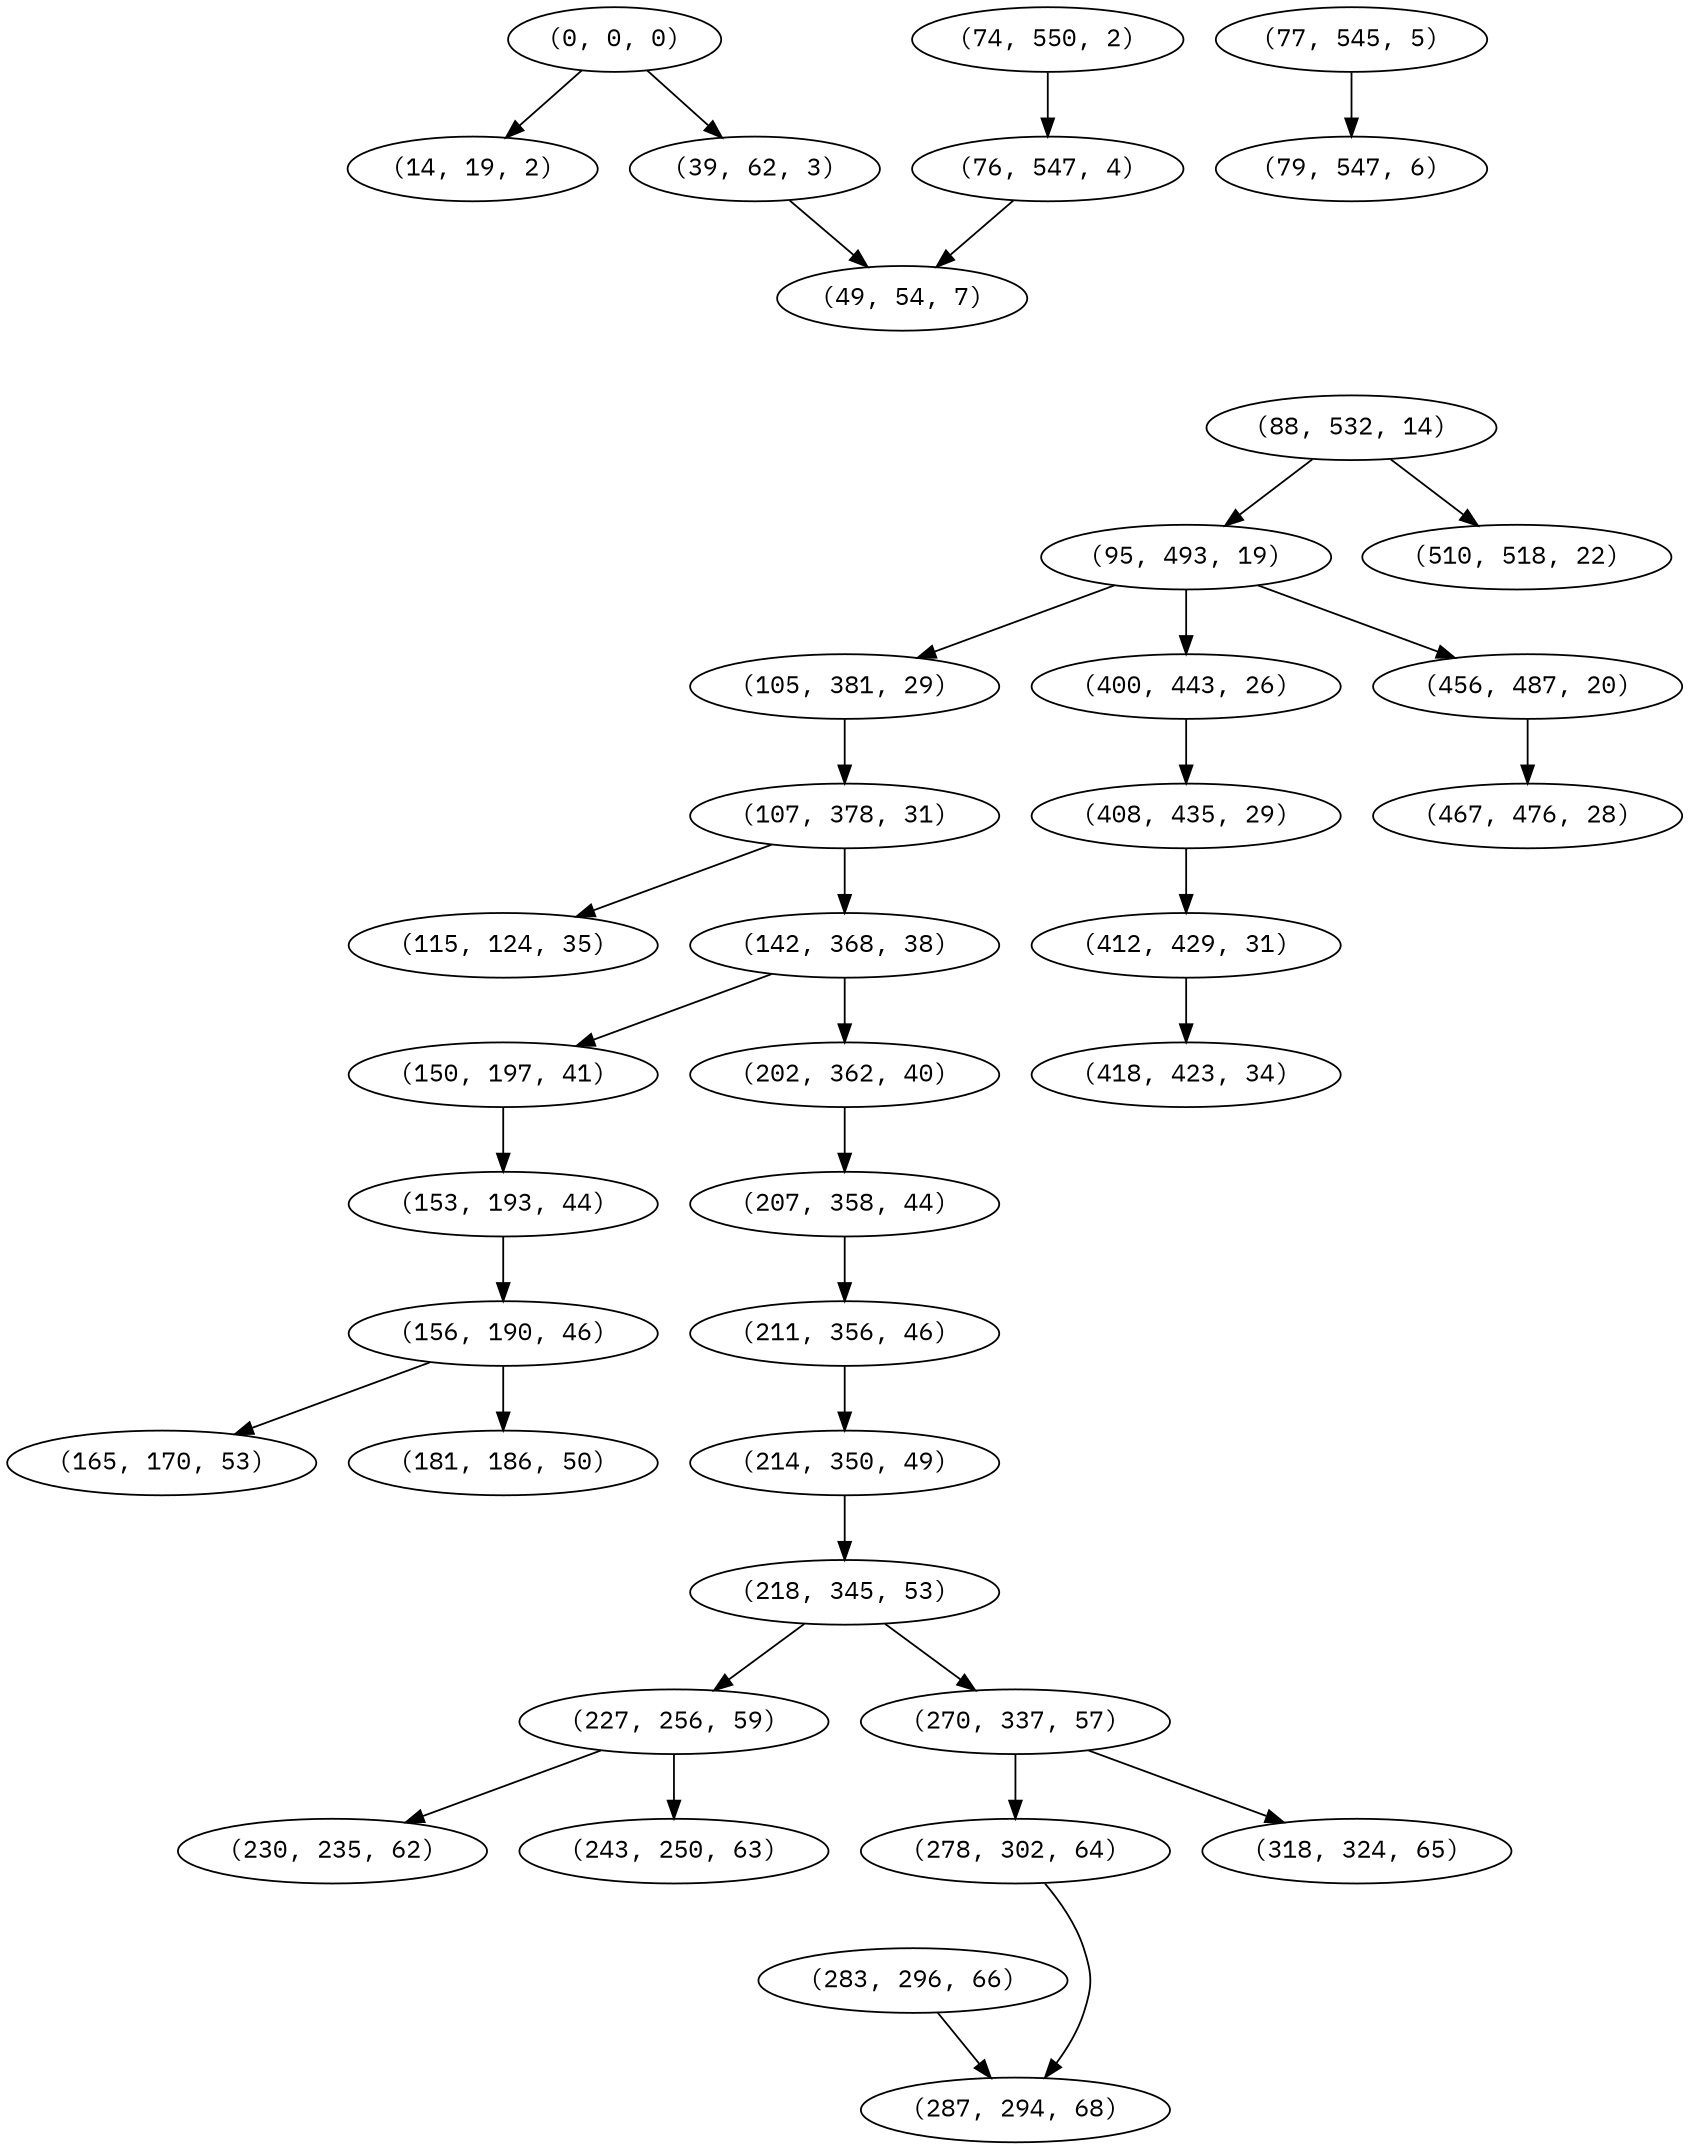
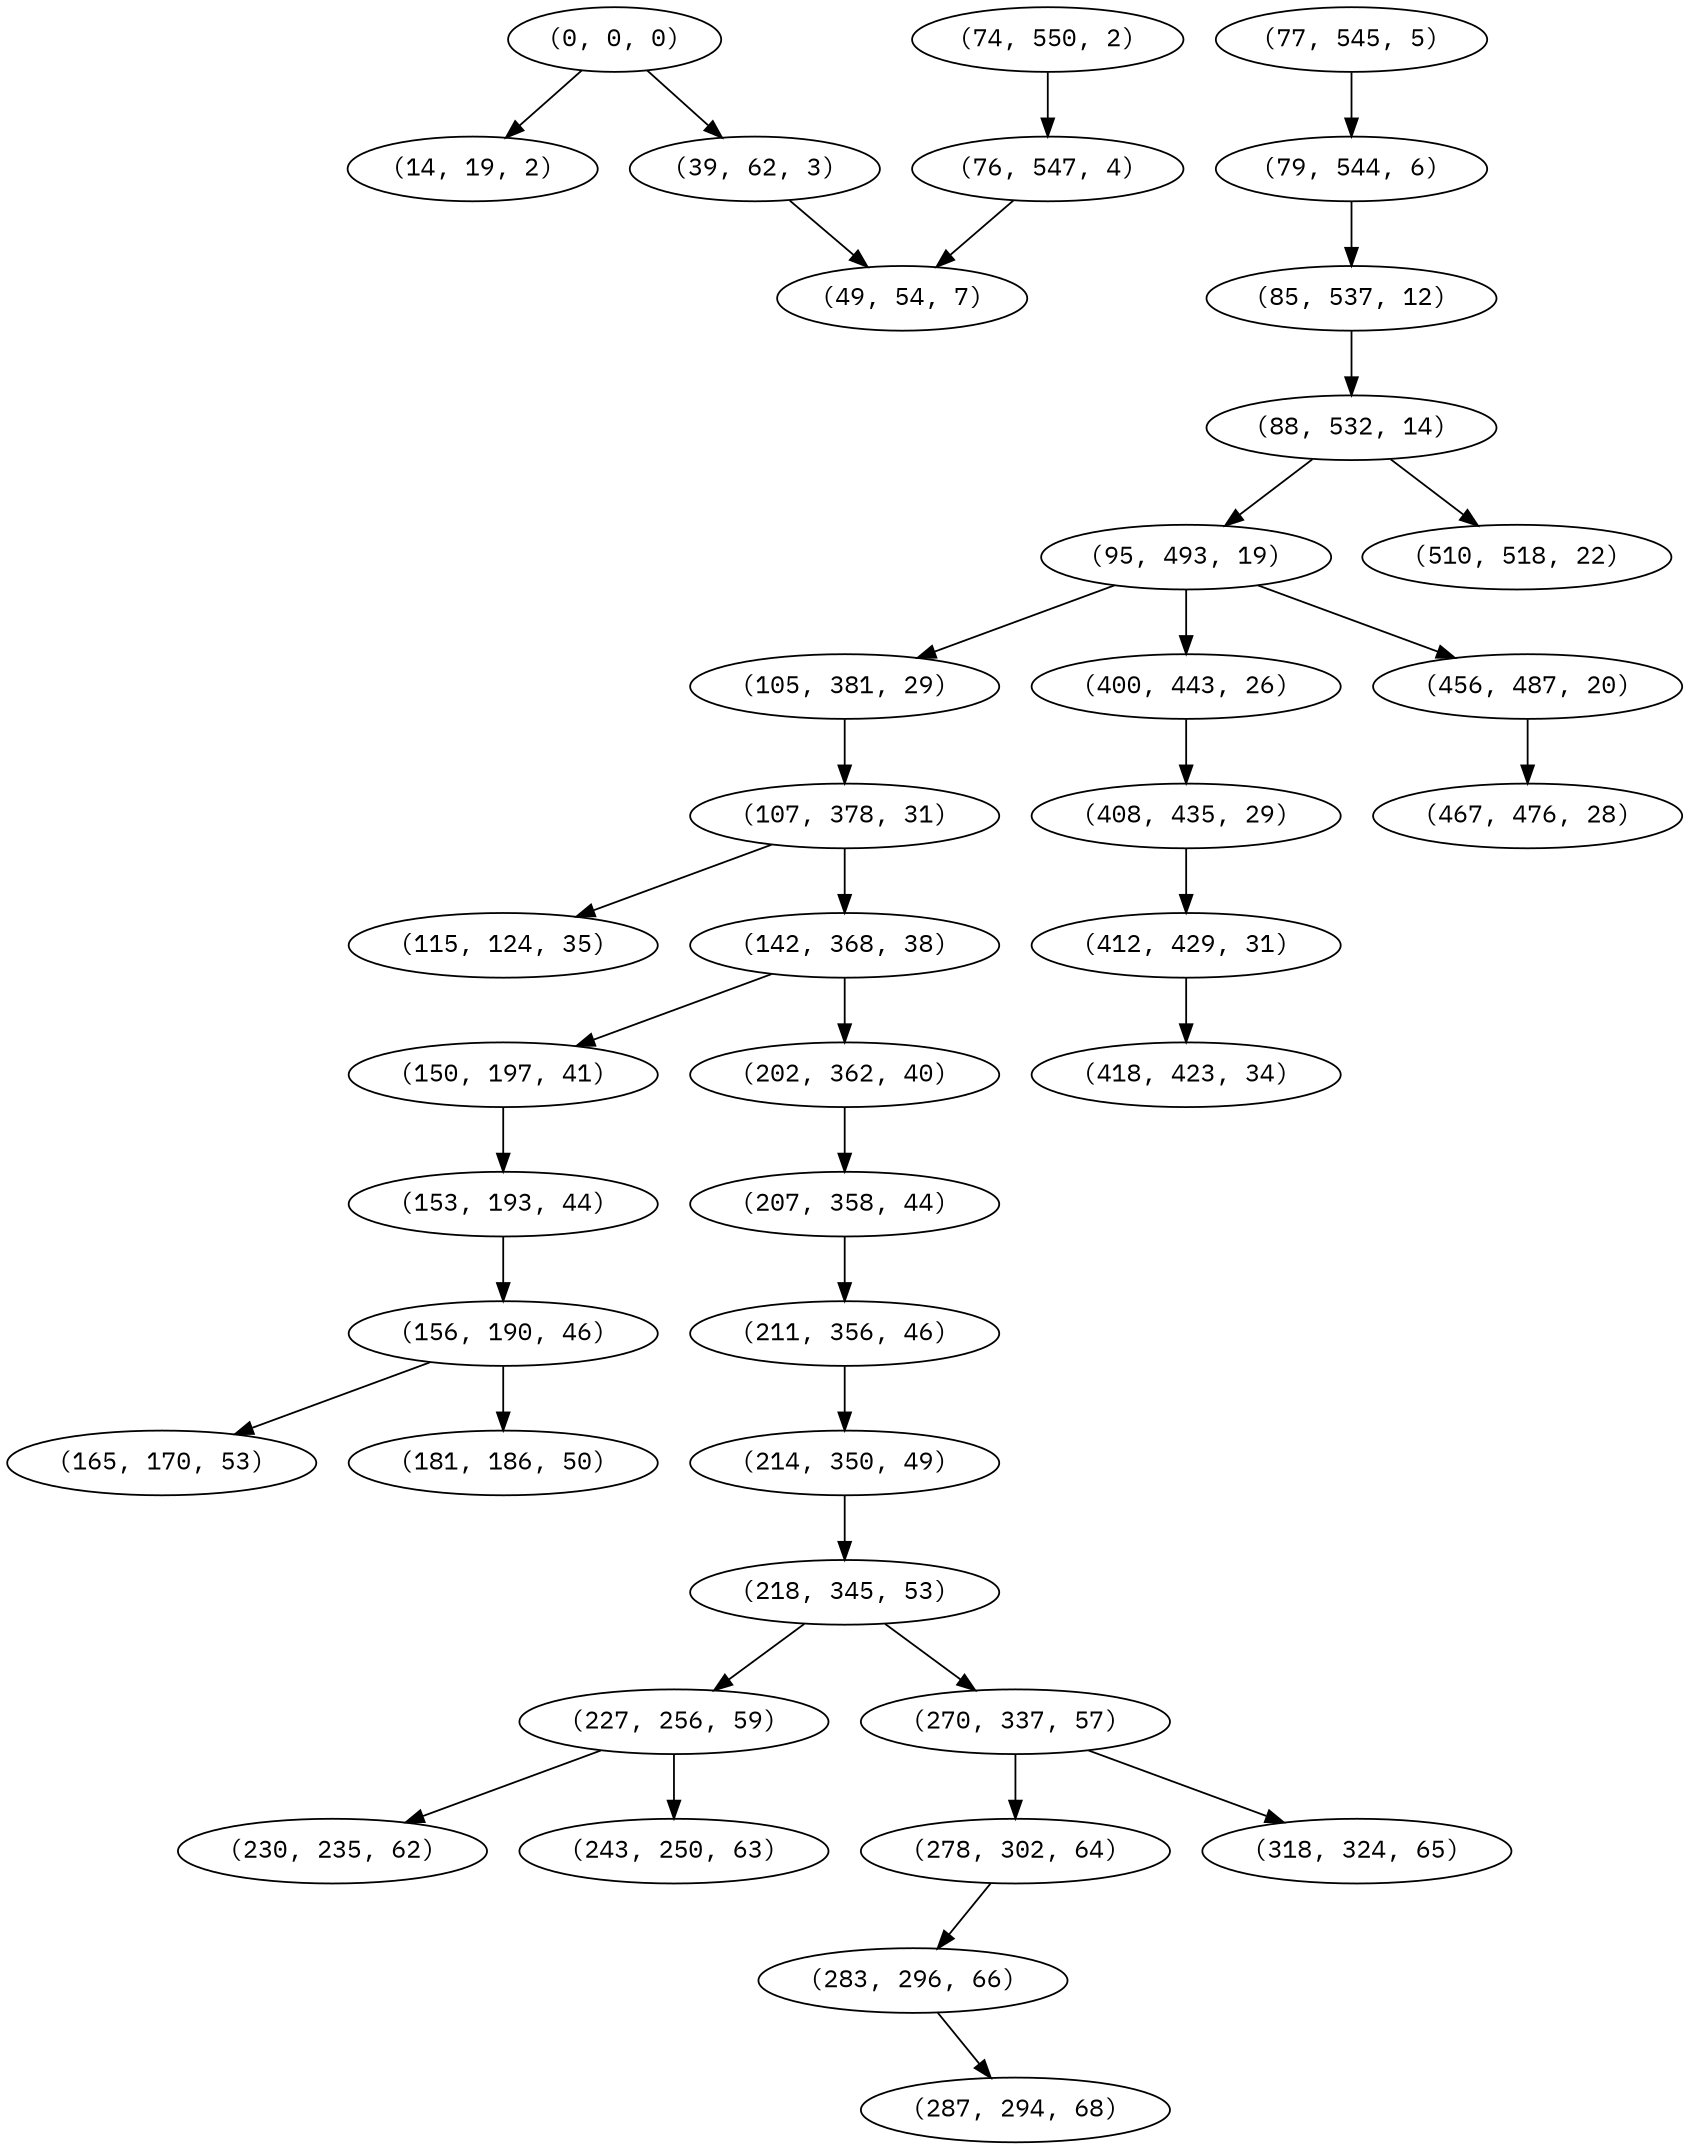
node "(79, 547, 6)": label "(79, 547, 6)" -> "(79, 544, 6)"
node "(85, 537, 12)": added
edge "(278, 302, 64)" -> "(287, 294, 68)": now "(278, 302, 64)" -> "(283, 296, 66)"
